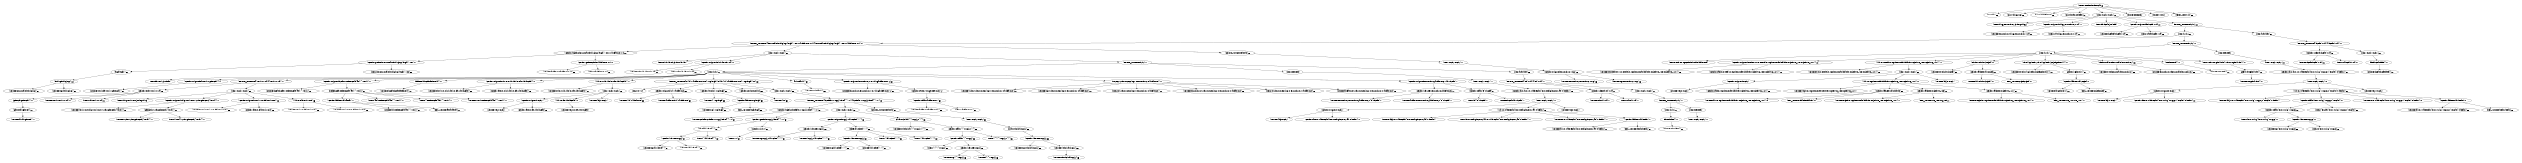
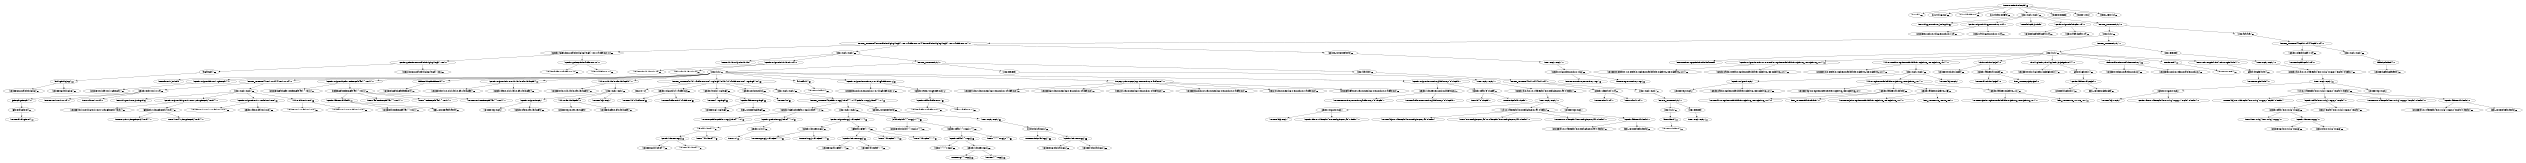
node "(LITERAL,null,tmpFile != null)": removed
node "(IDENTIFIER,tmpFile,new FileWriter(tmpFile))": added
edge "(IDENTIFIER,i,out.println(args[i]))" -> "(IDENTIFIER,out,out.println(args[i]))": now "(println,out.println(args[i]))" -> "(IDENTIFIER,out,out.println(args[i]))"
